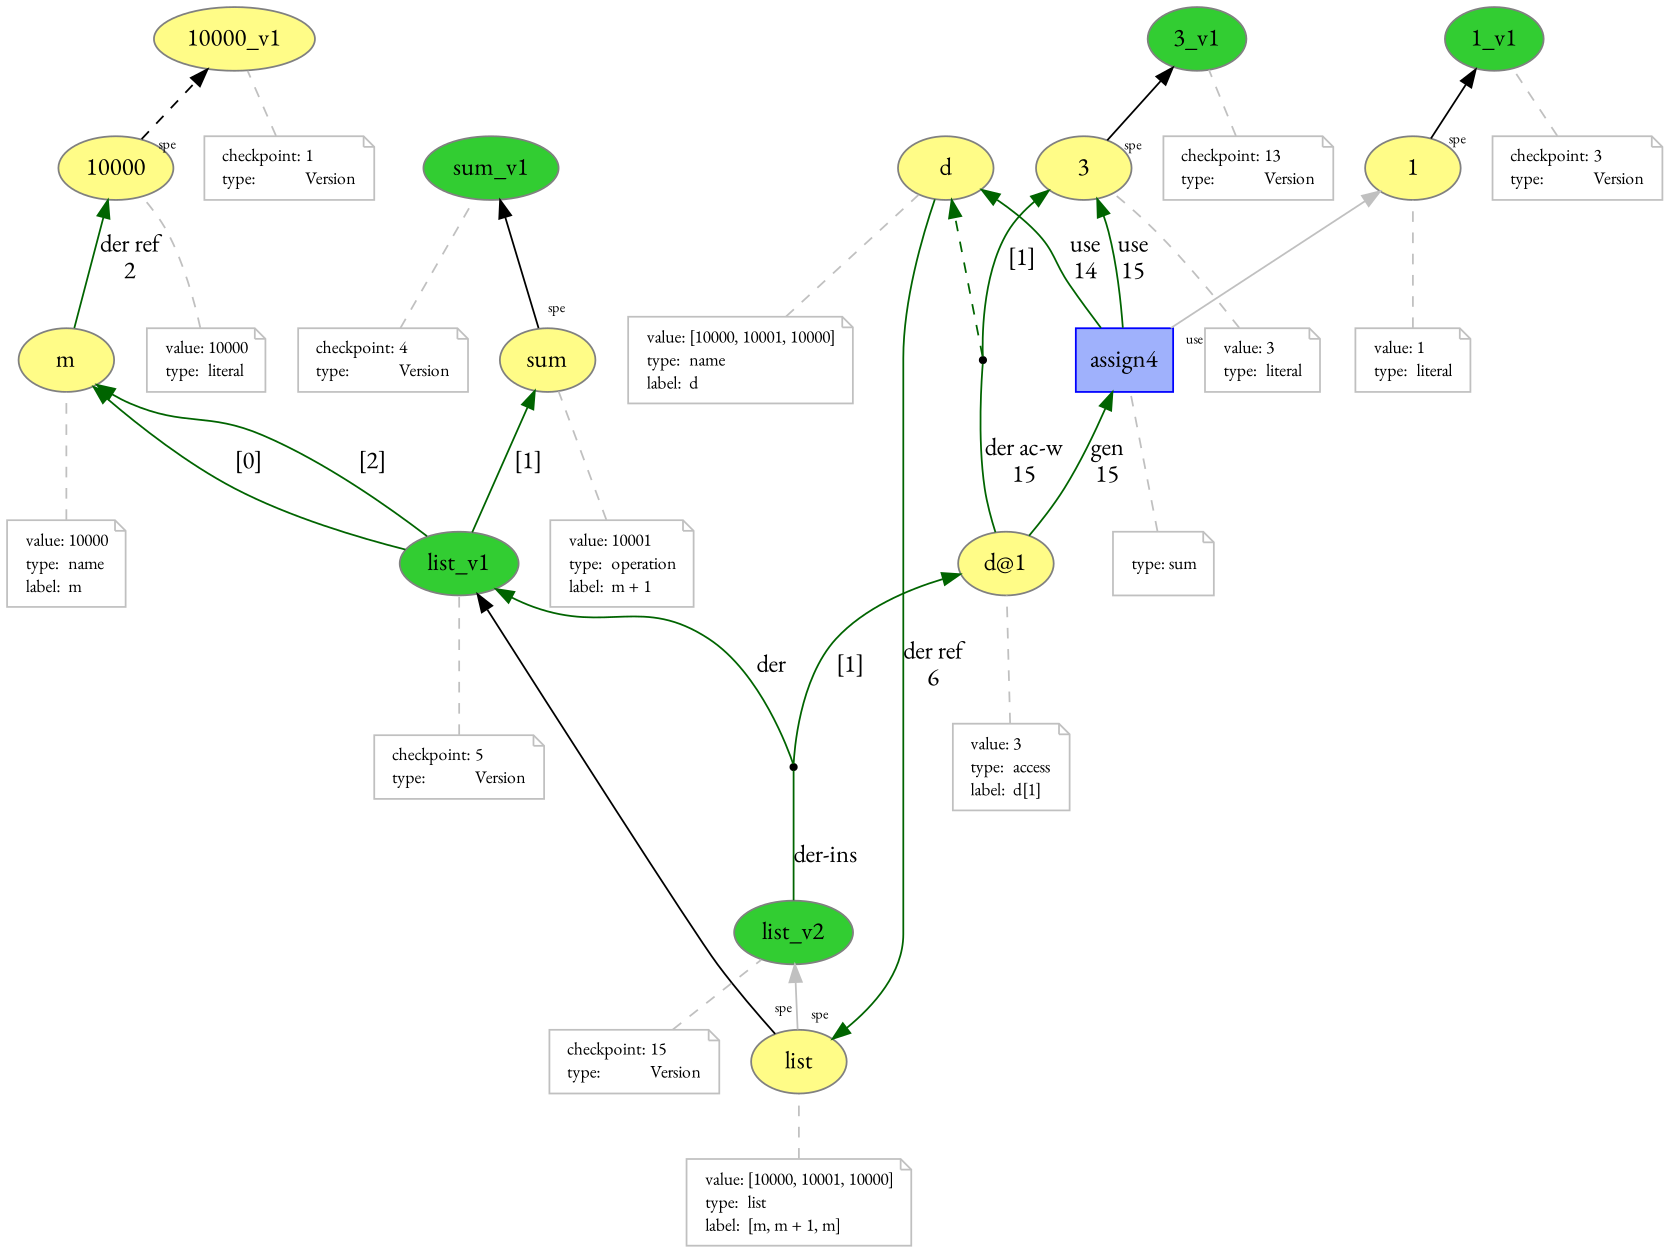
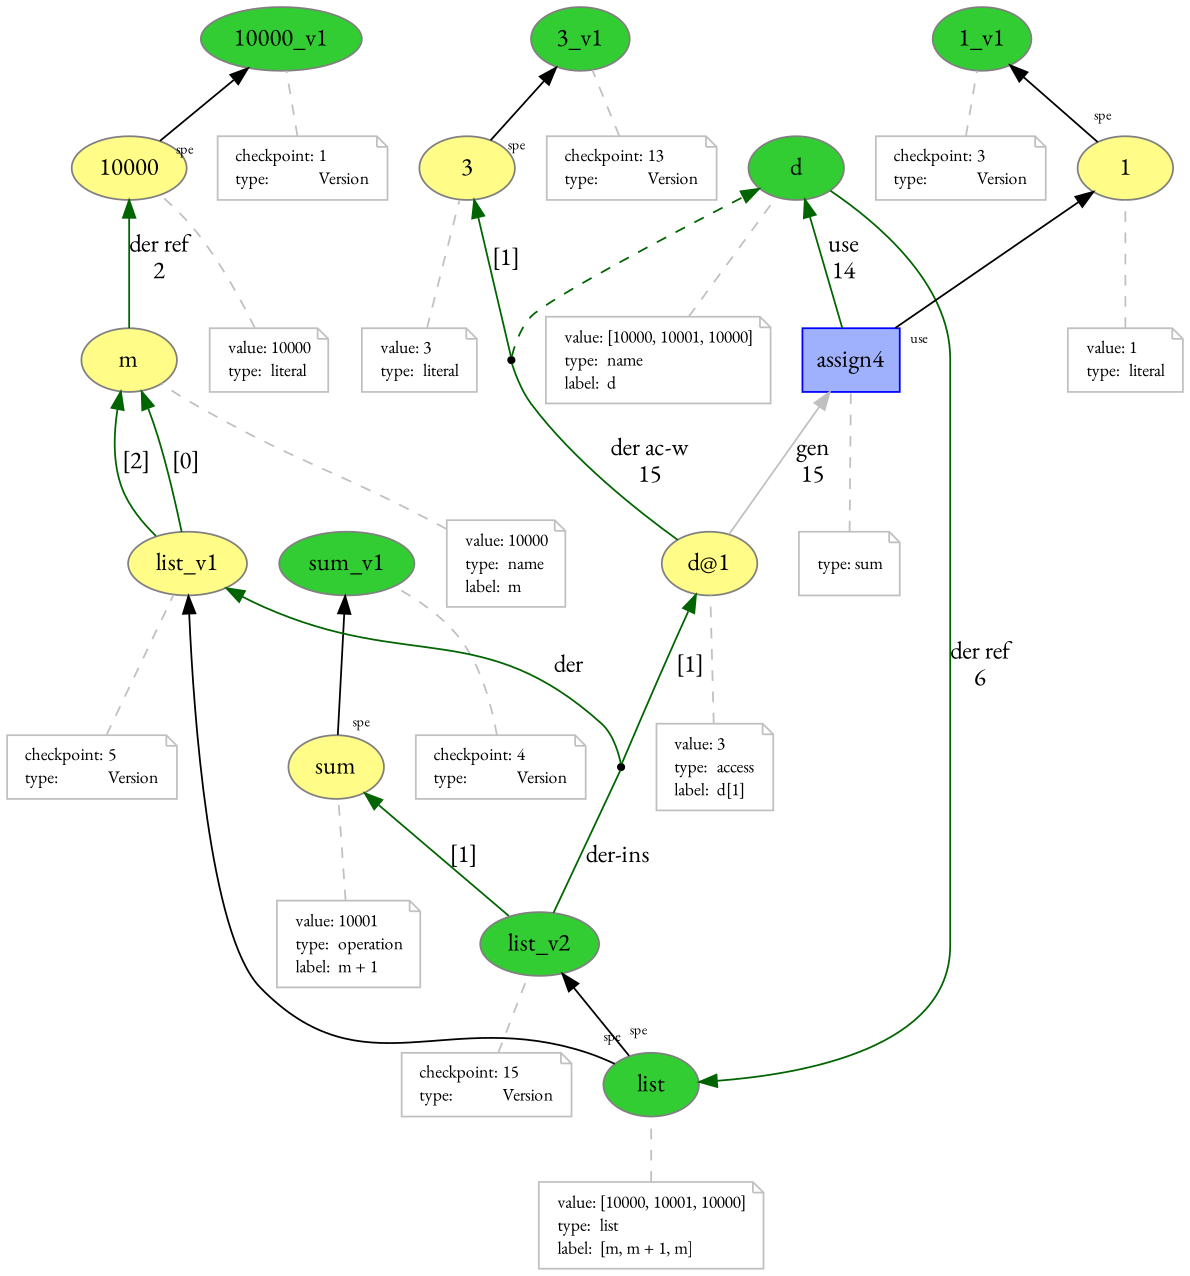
node "10000_v1": fillcolor #fffc87 -> #32cd32
edge "10000" -> "10000_v1": style dashed -> solid
node "d": fillcolor #fffc87 -> #32cd32
edge "assign4" -> "1": color gray -> black
edge "assign4" -> "3": removed, label "use 15"
edge "list_v1" -> "sum": now "list_v2" -> "sum"
edge "d@1" -> "assign4": color darkgreen -> gray
node "list_v1": fillcolor #32cd32 -> #fffc87
edge "list" -> "list_v2": color gray -> black
node "list": fillcolor #fffc87 -> #32cd32
